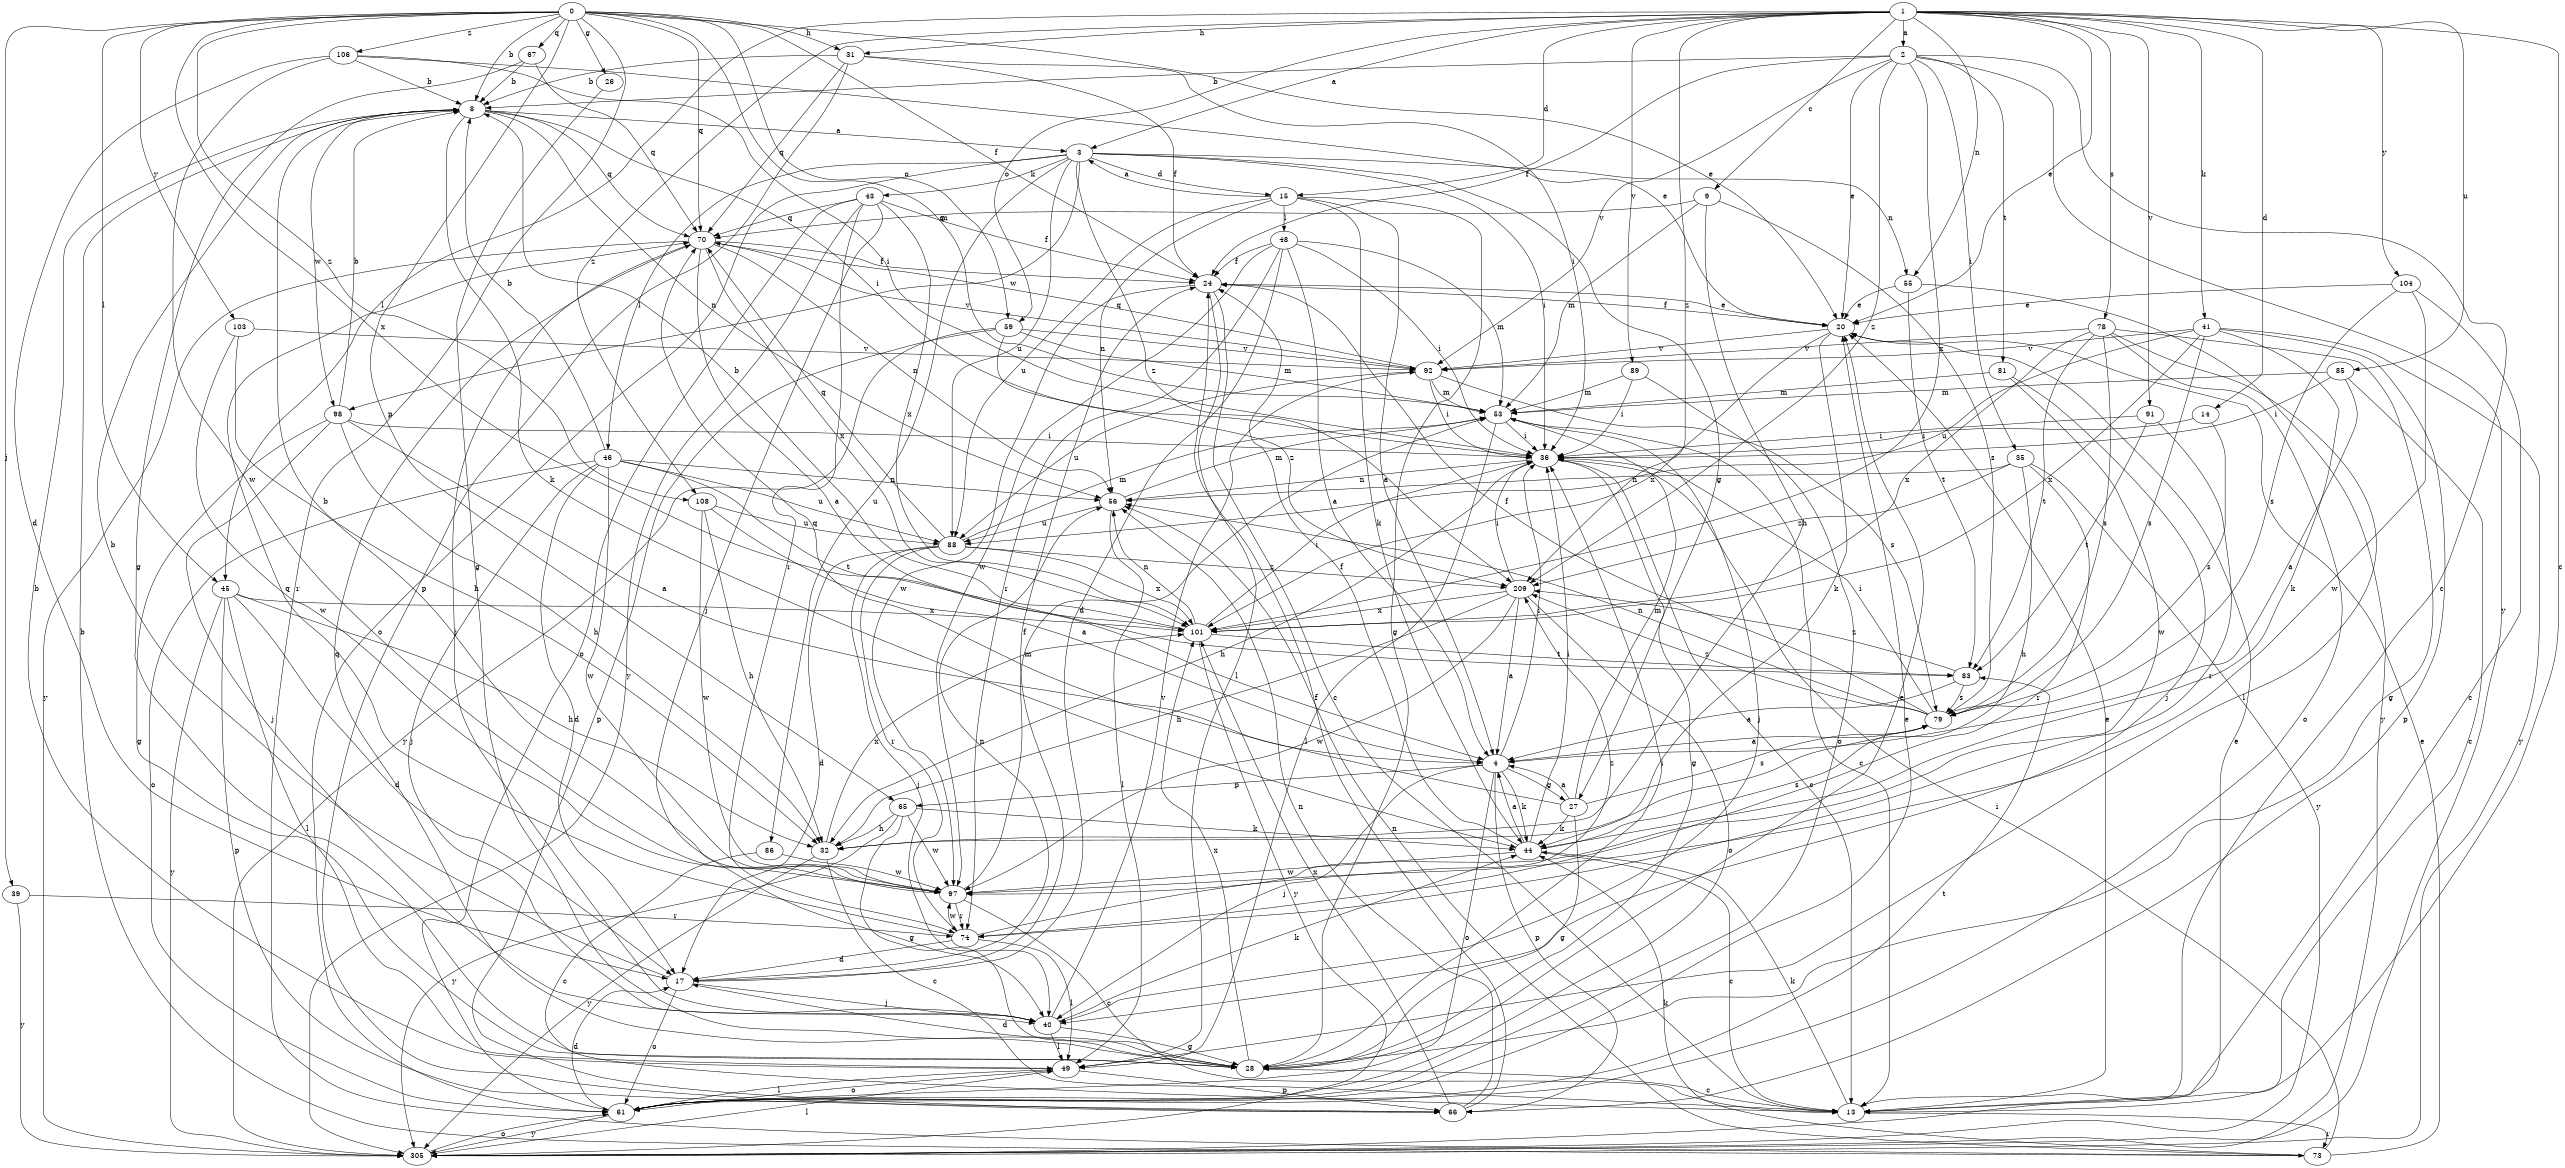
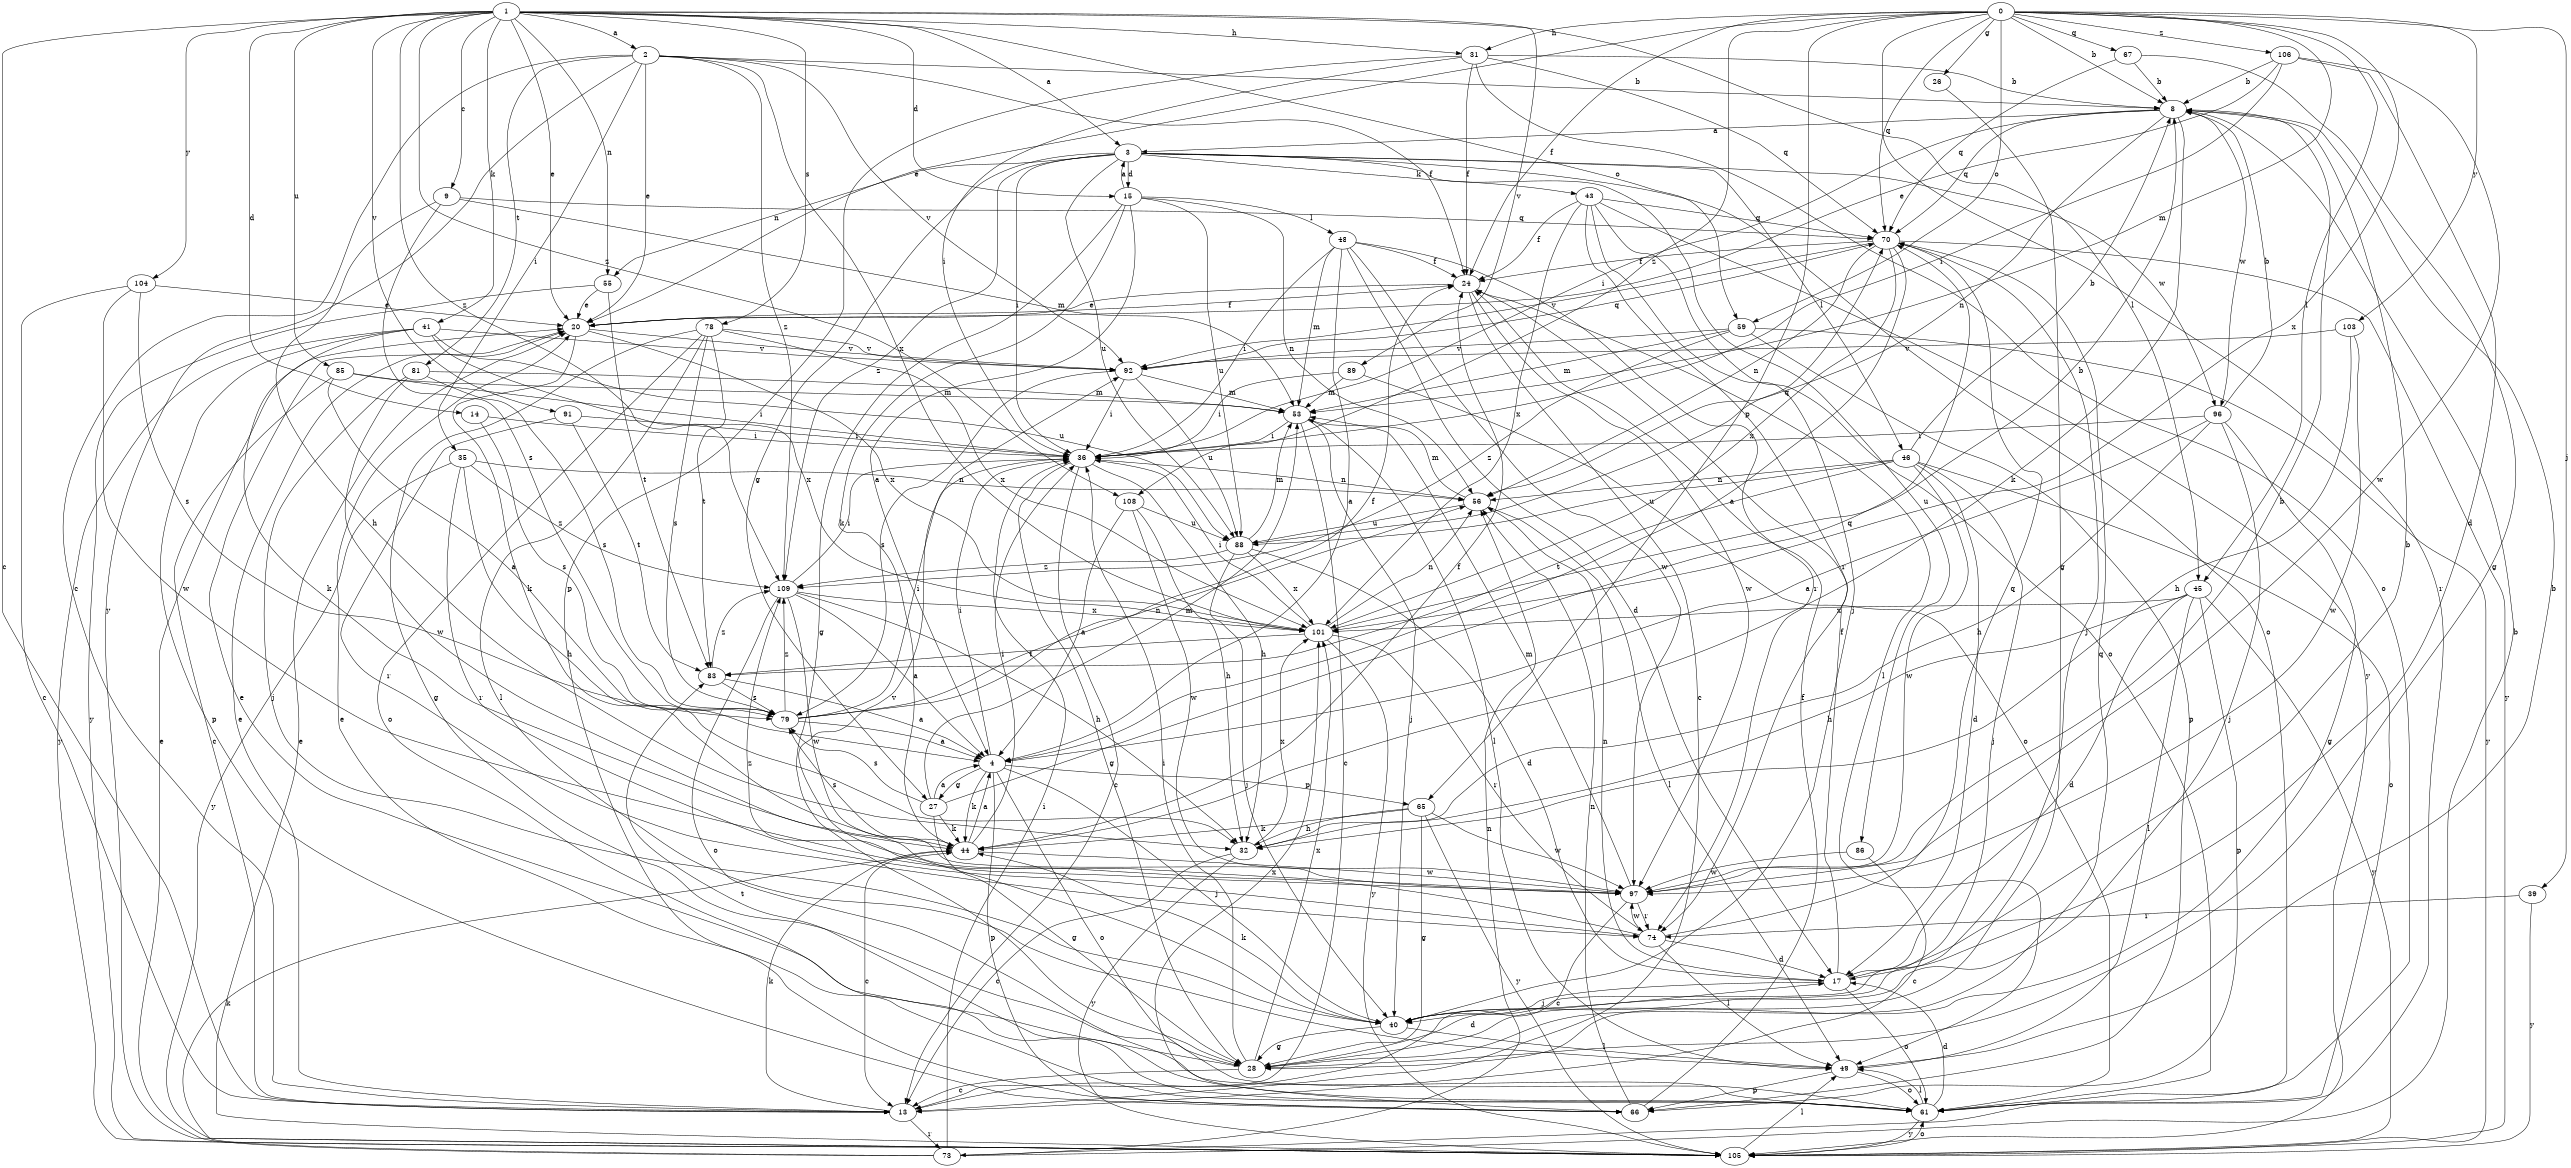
node "98": label "98" -> "96"
edge "31" -> "61": added, label "o"
edge "41" -> "79": now "81" -> "79"
node "209": label "209" -> "109"
edge "88" -> "74": now "101" -> "74"
node "305": label "305" -> "105"
